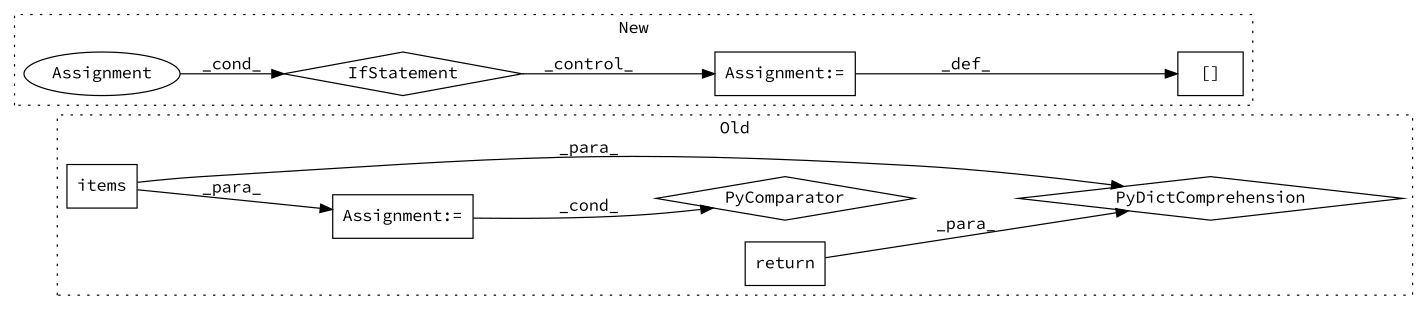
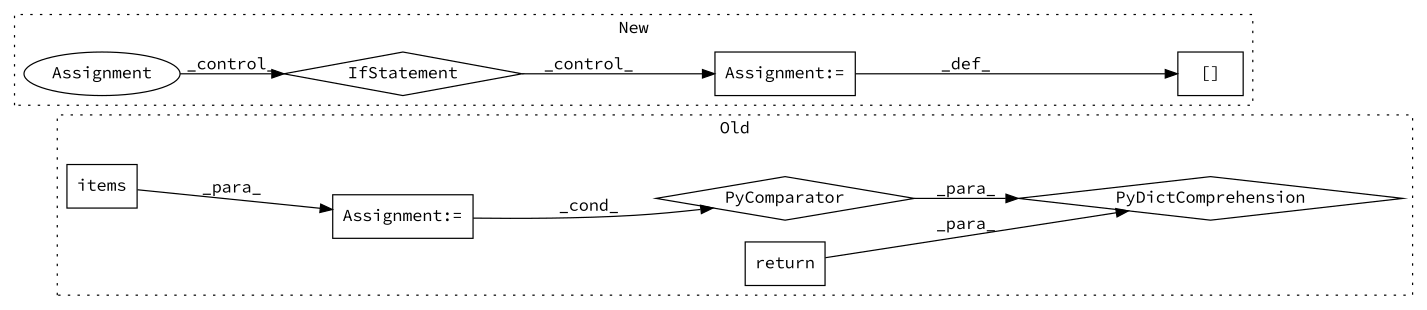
edge "Assignment" -> "IfStatement": label "_cond_" -> "_control_"
edge "items" -> "PyDictComprehension": now "PyComparator" -> "PyDictComprehension"
